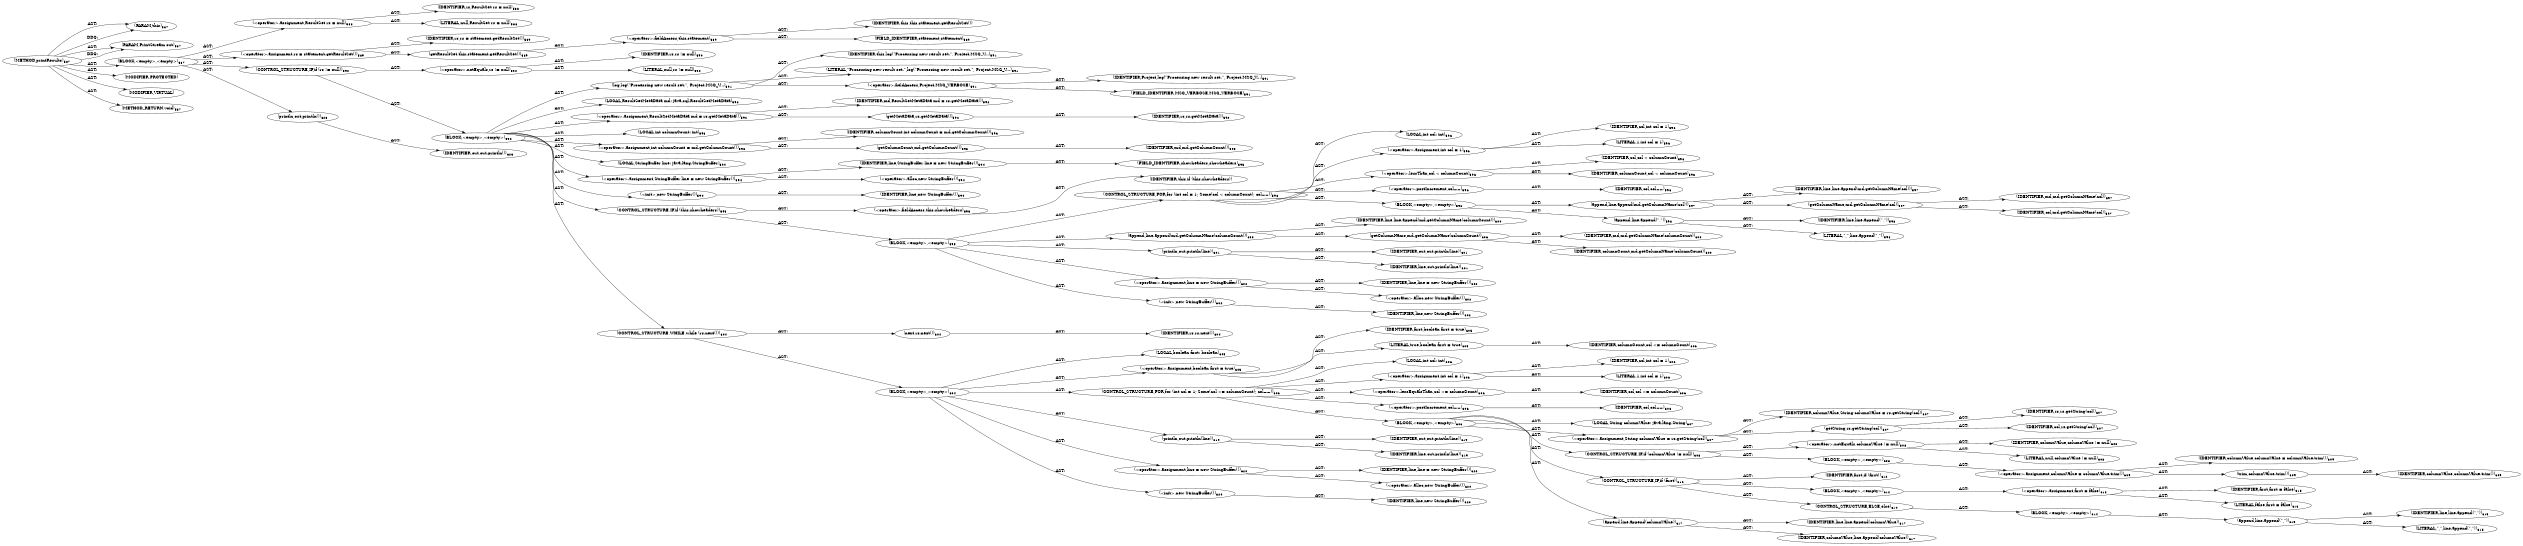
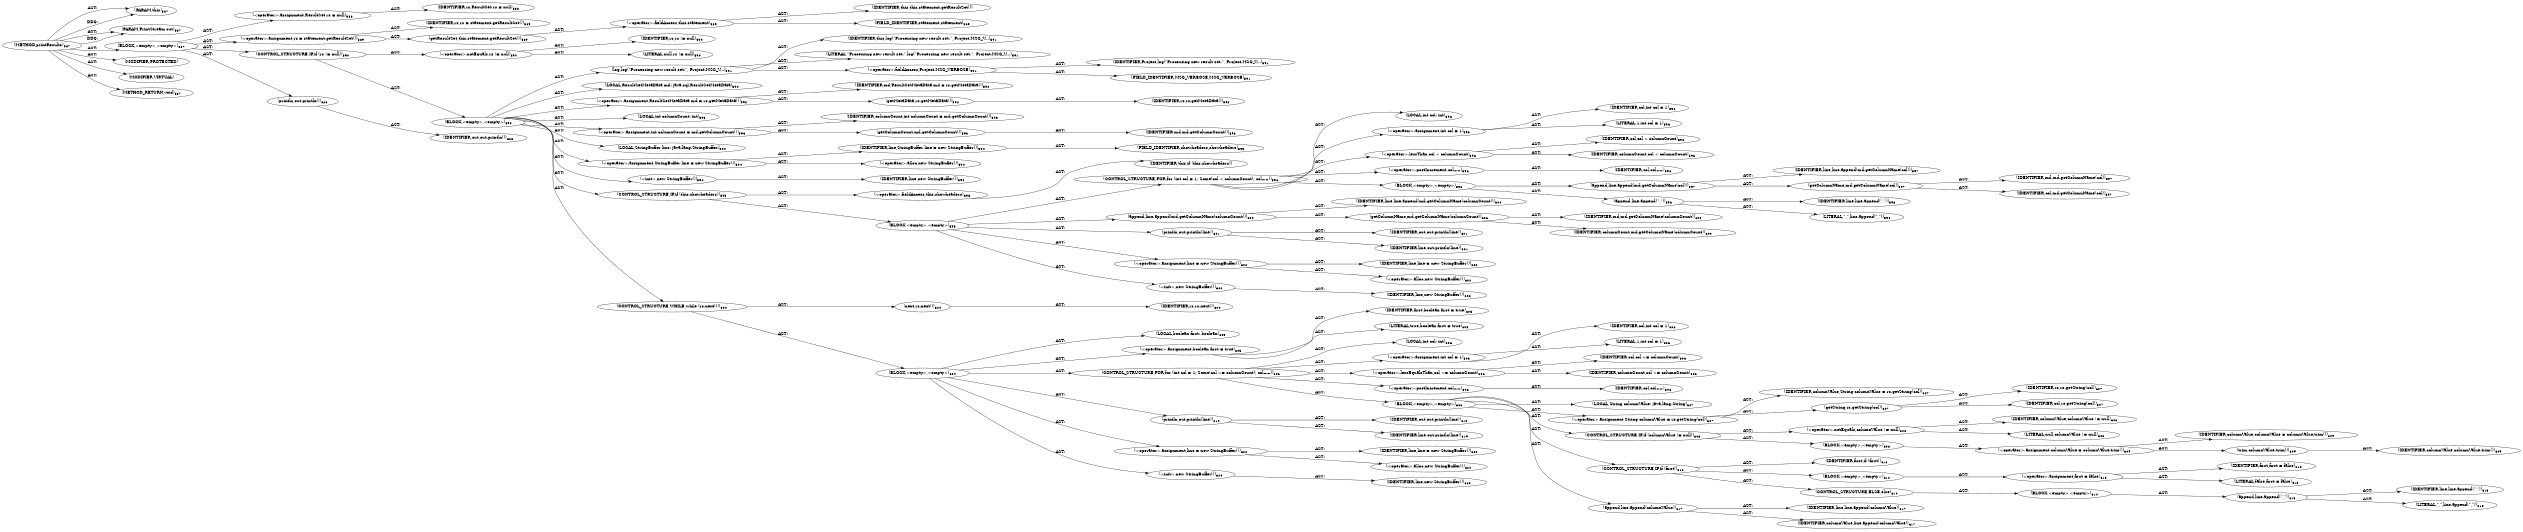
node "(LITERAL,null,ResultSet rs = null)": removed
edge "(LITERAL,true,boolean first = true)" -> "(IDENTIFIER,columnCount,col <= columnCount)": now "(<operator>.lessEqualsThan,col <= columnCount)" -> "(IDENTIFIER,columnCount,col <= columnCount)"
